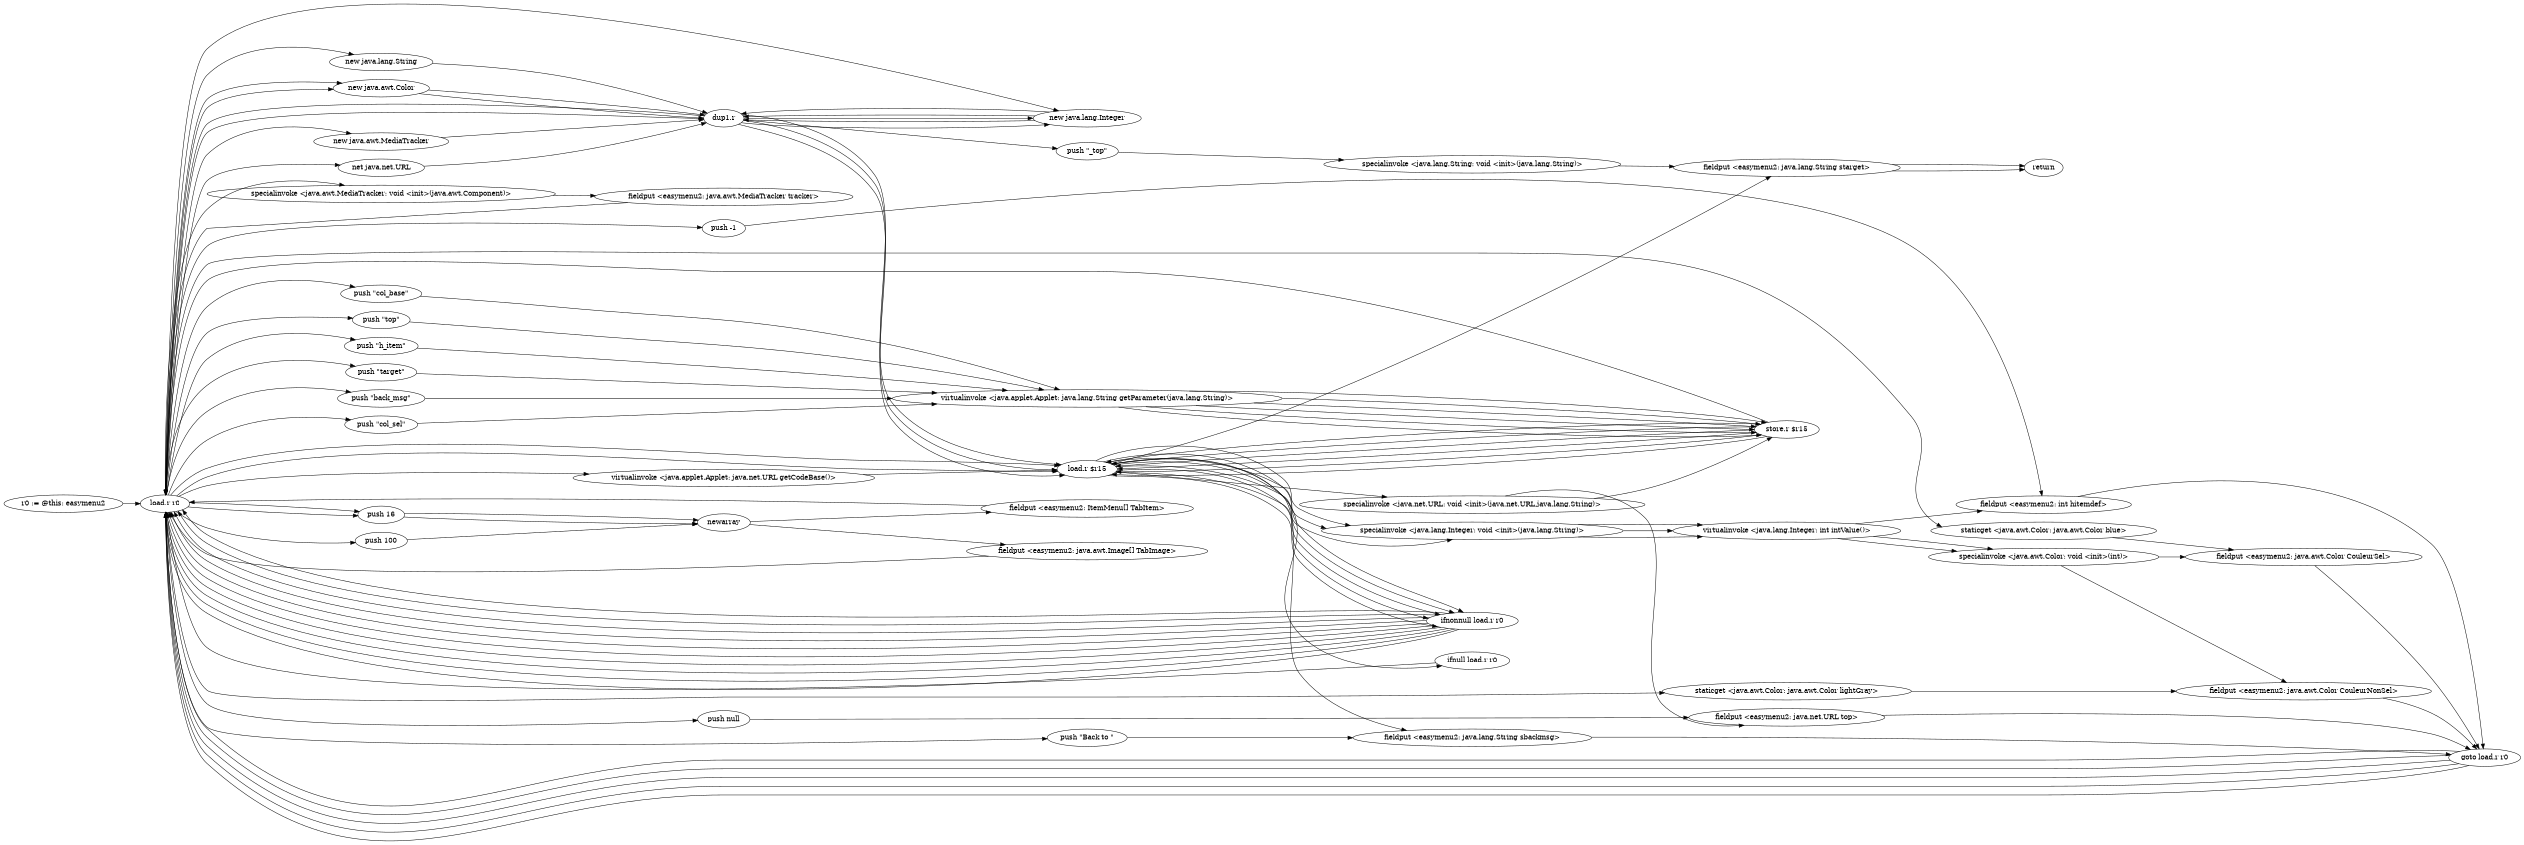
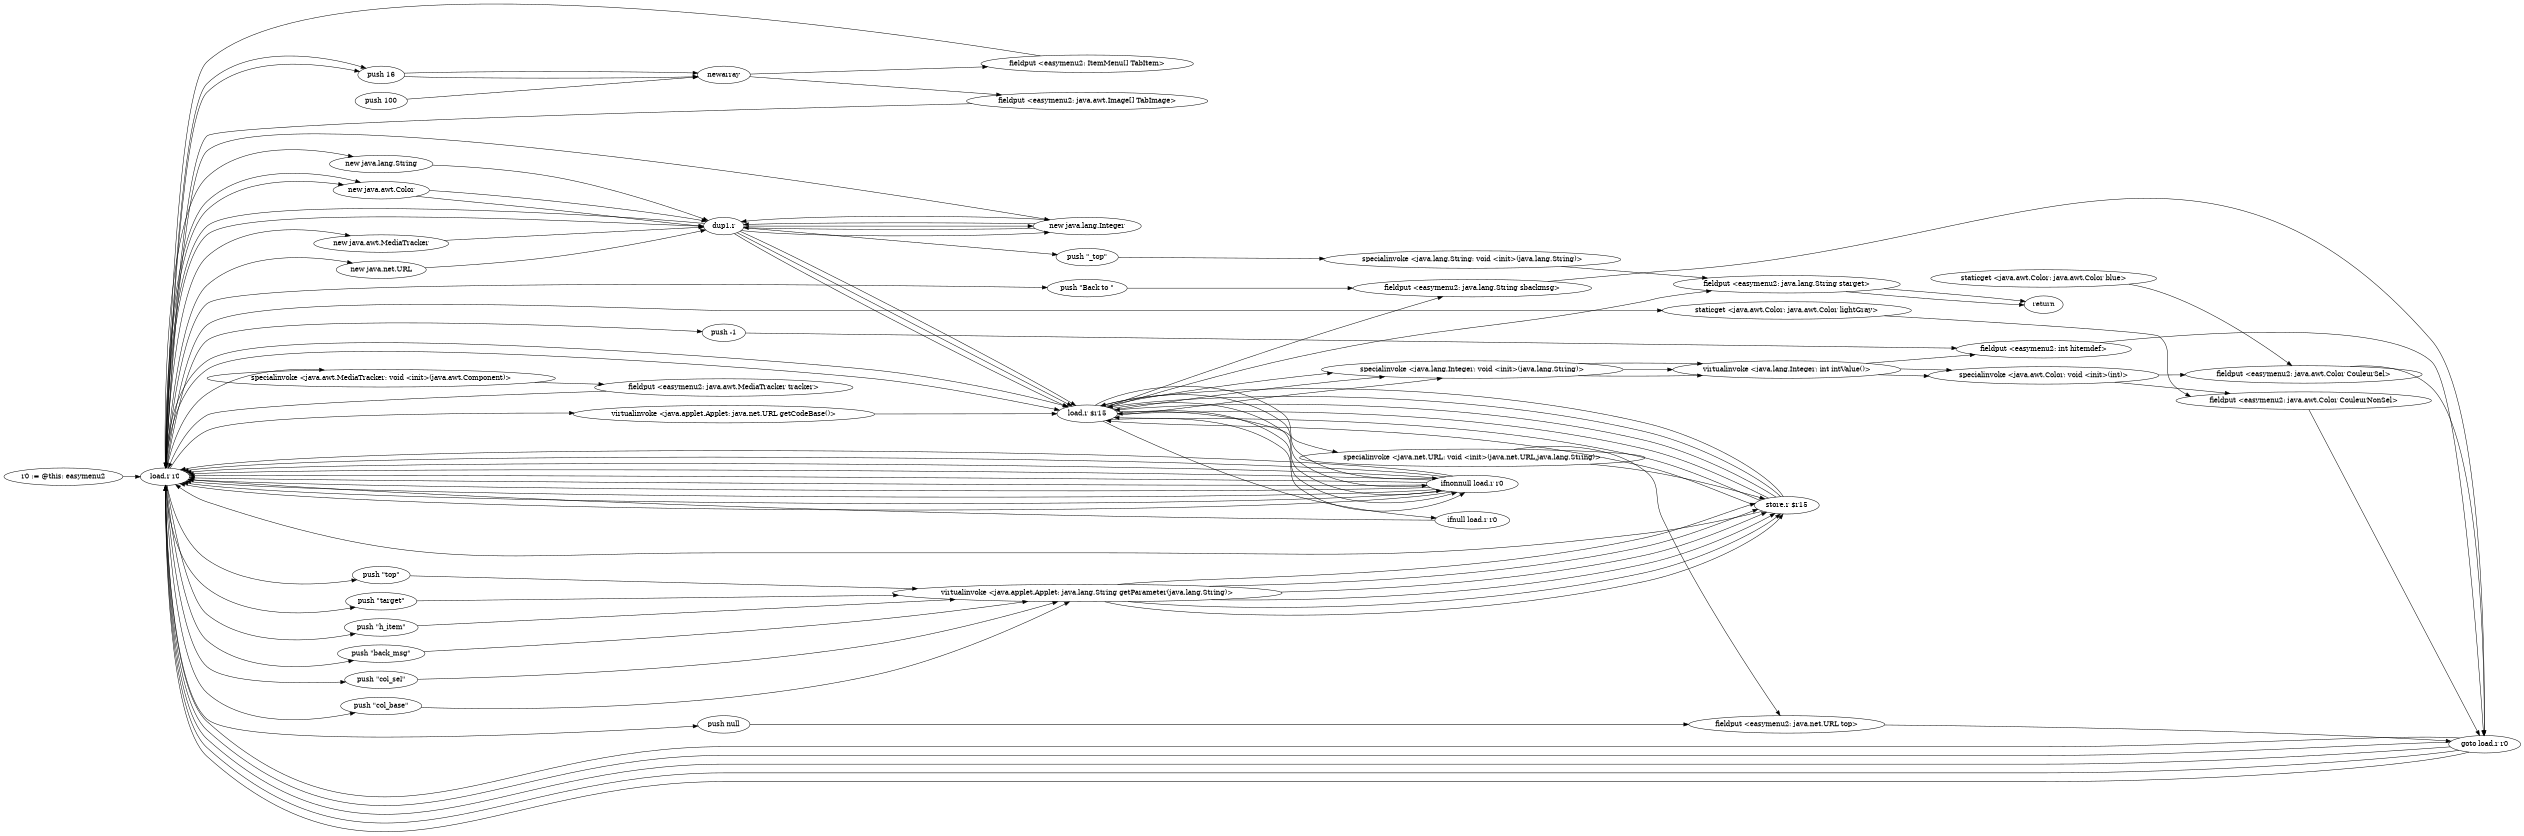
node "net java.net.URL": label "net java.net.URL" -> "new java.net.URL"
edge "load.r r0" -> "staticget <java.awt.Color: java.awt.Color blue>": removed
edge "load.r r0" -> "push 100": removed
